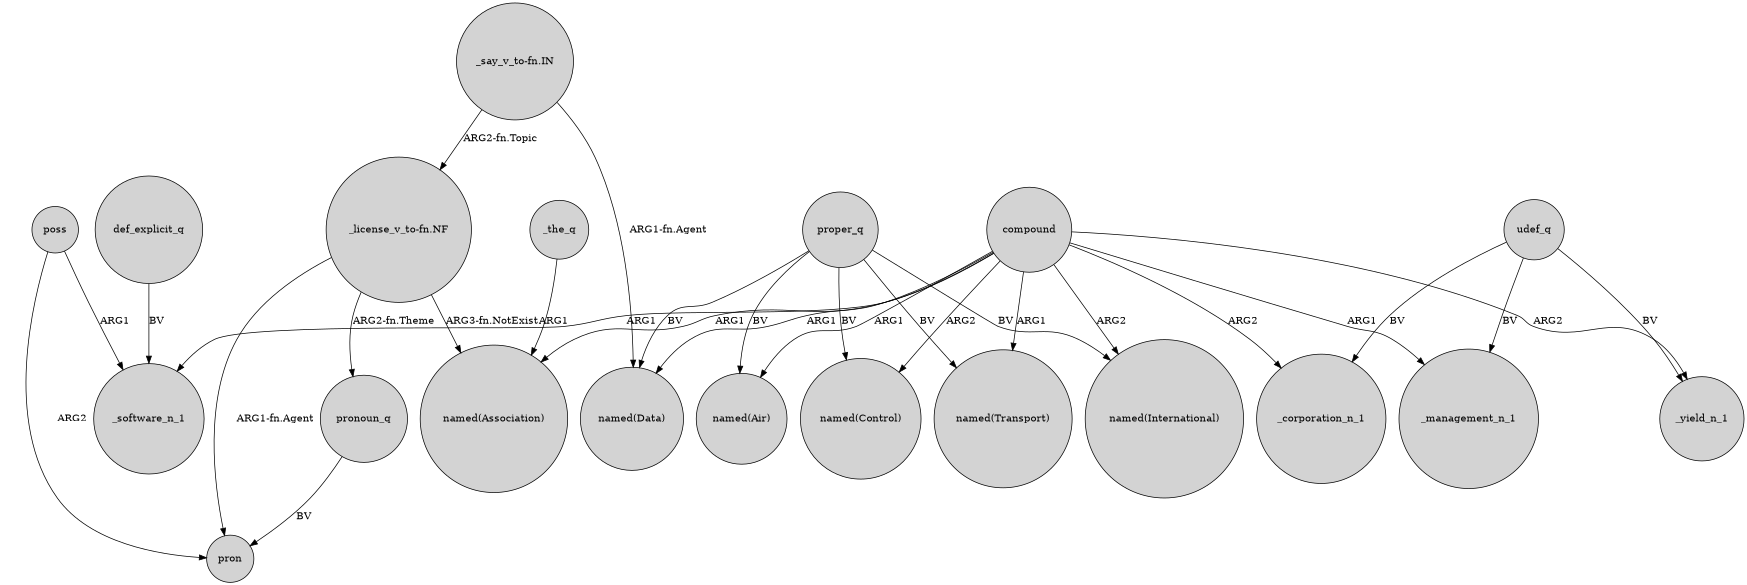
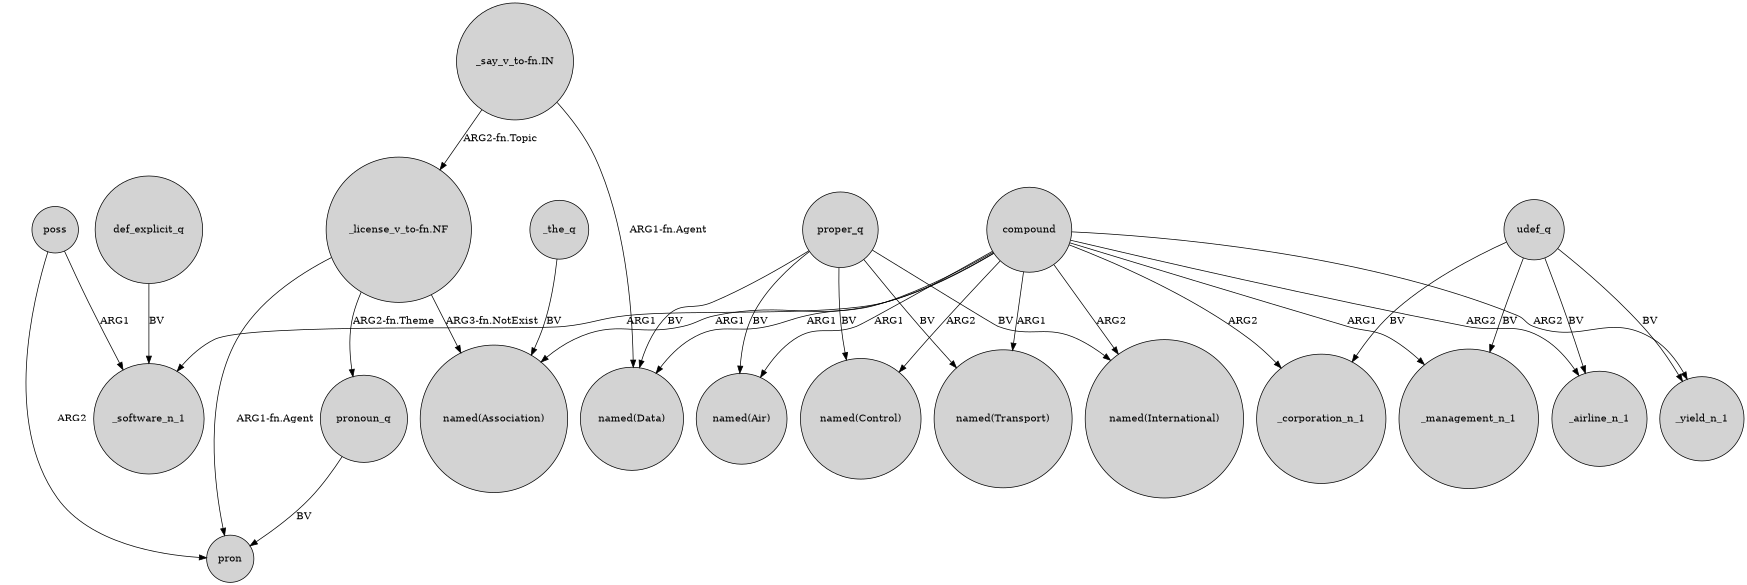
edge "_the_q" -> "named(Association)": label "ARG1" -> "BV"
node "_airline_n_1": added
